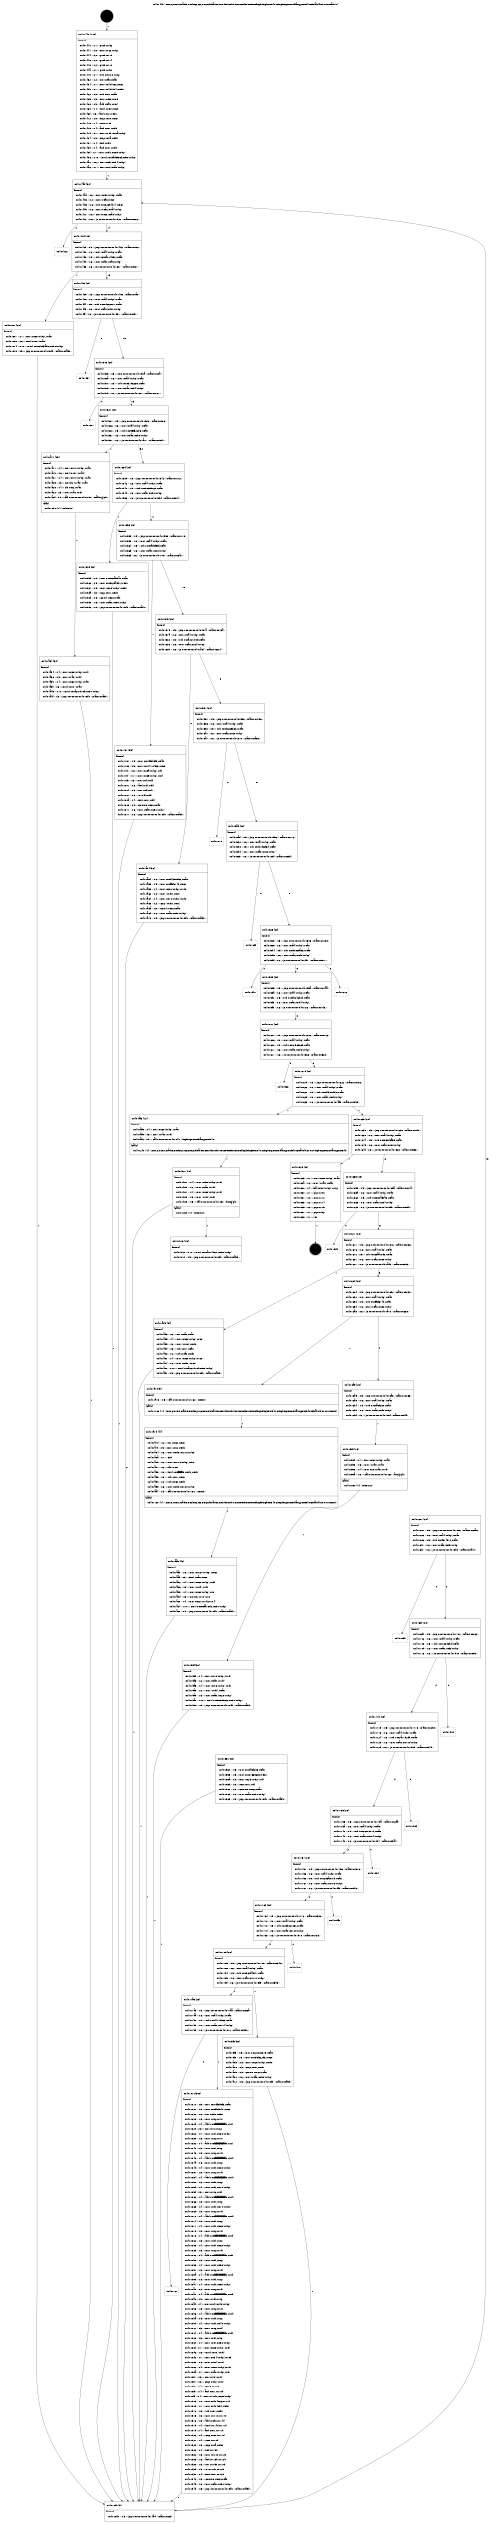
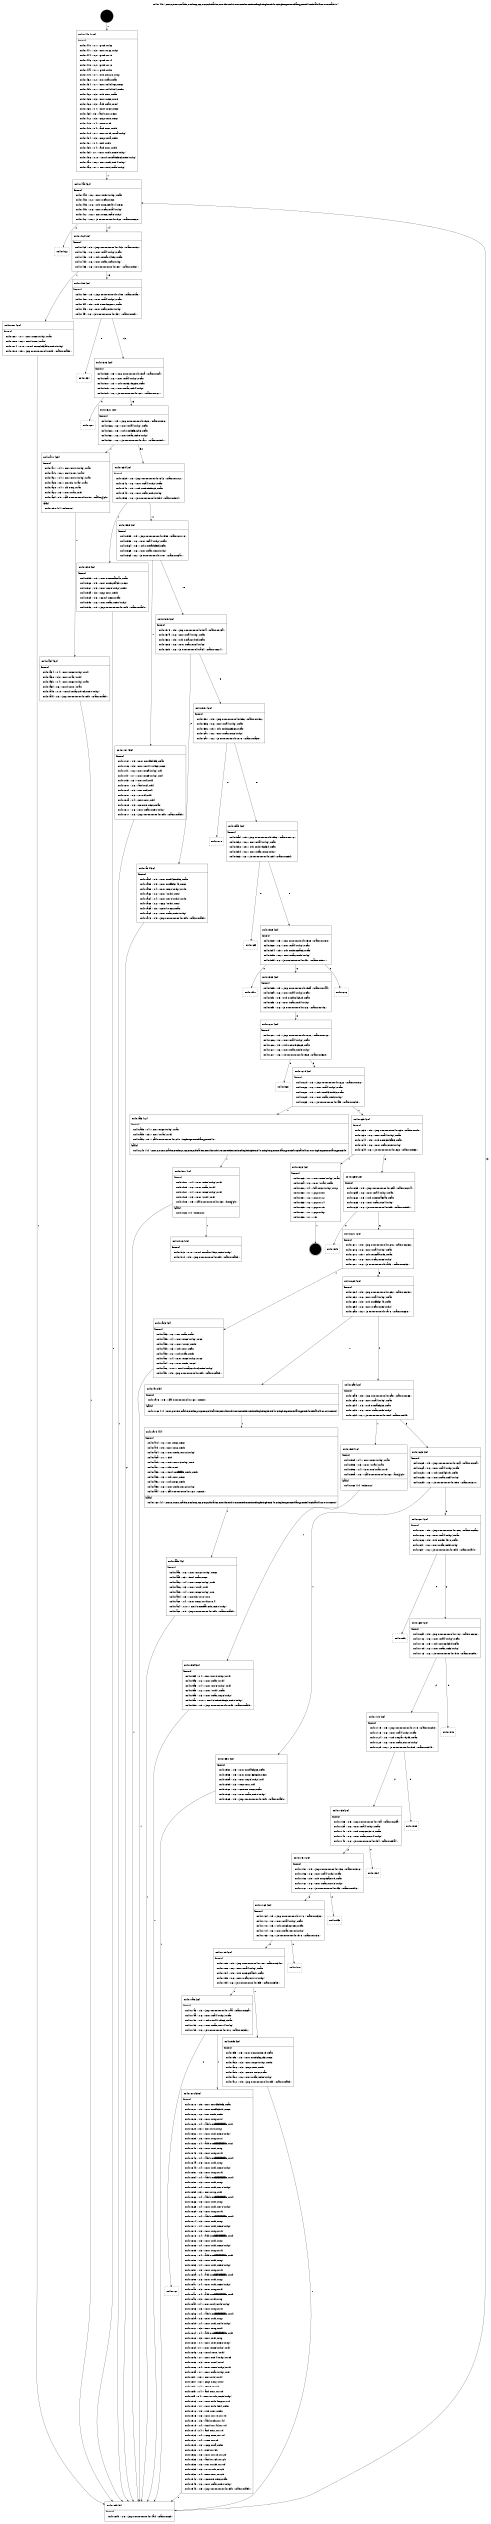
node "0x4016c5 [28]": added
